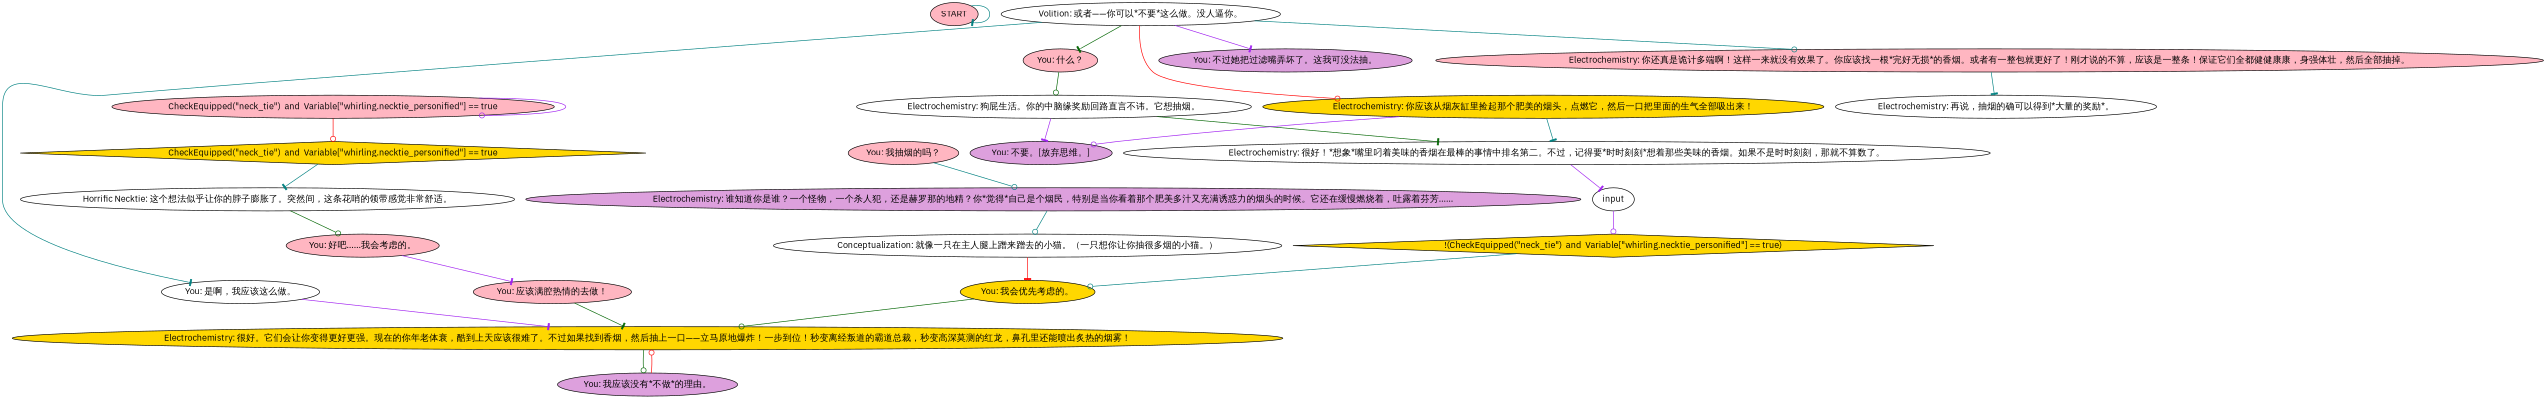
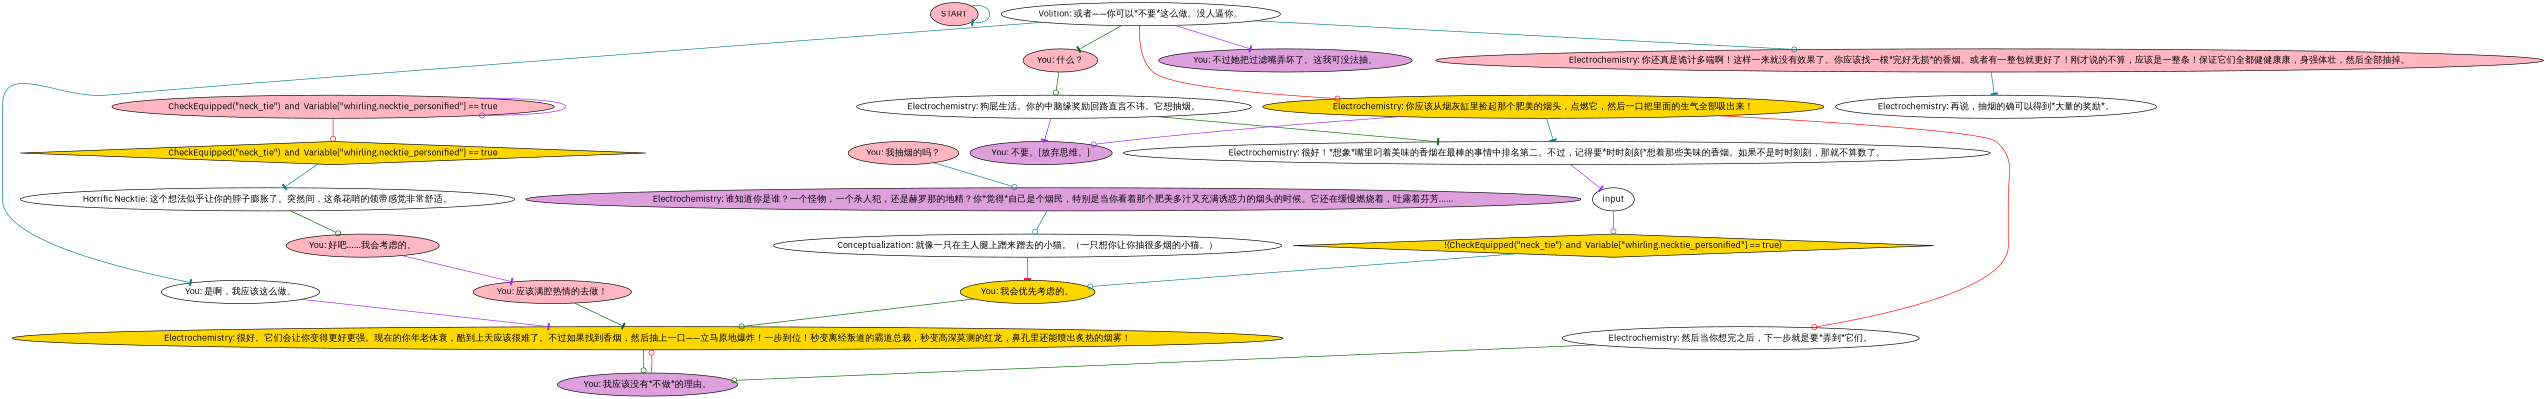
node "Electrochemistry: 然后当你想完之后，下一步就是要*弄到*它们。": added
